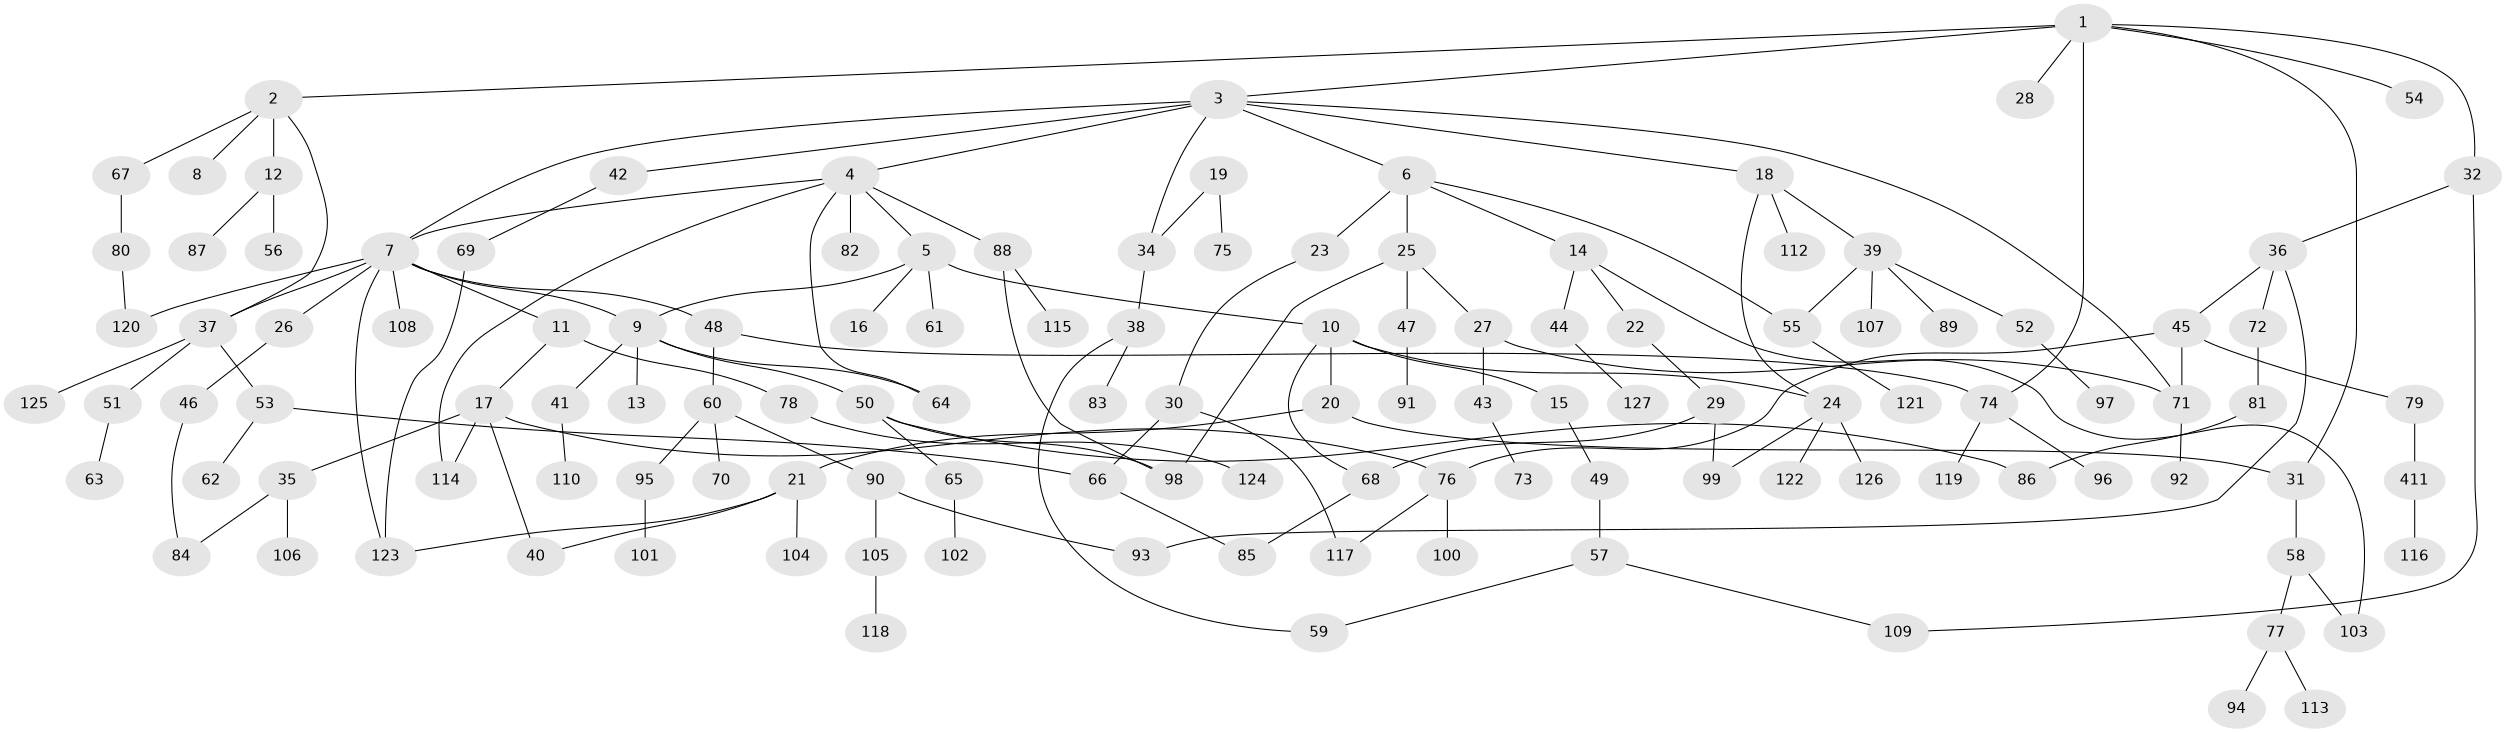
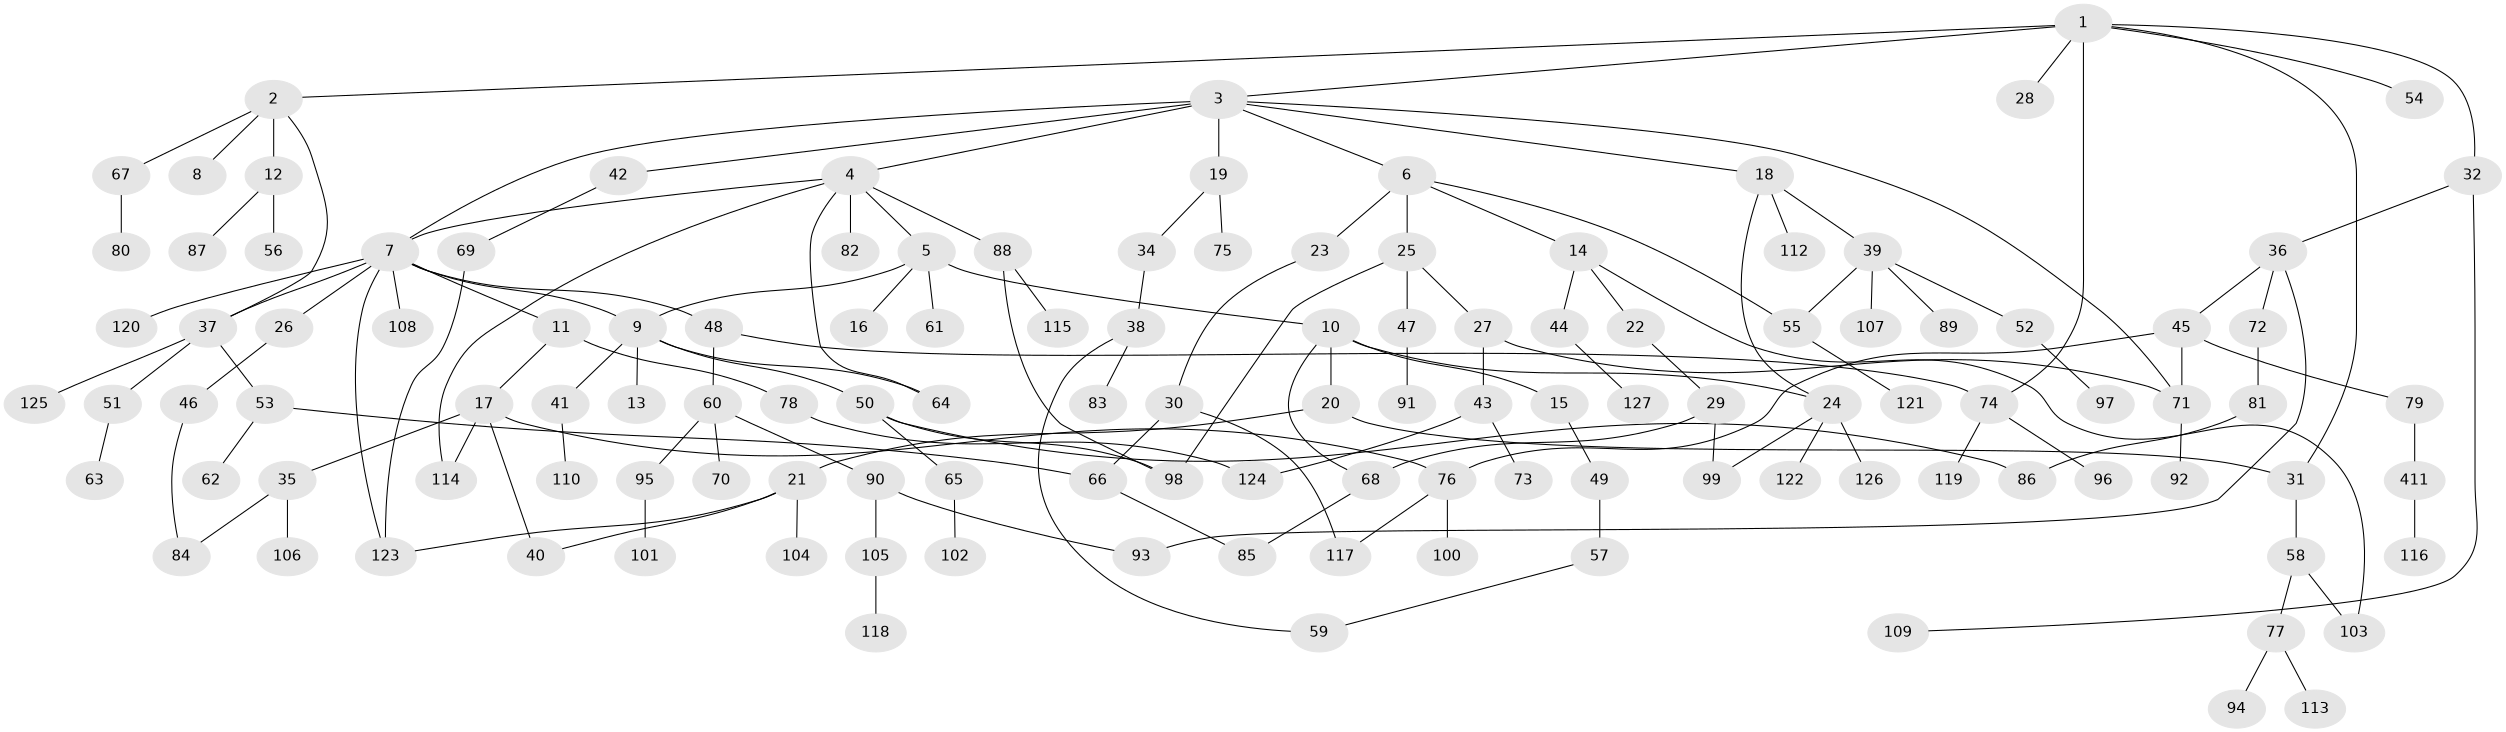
edge "3" -- "34": now "3" -- "19"
edge "80" -- "120": removed
edge "43" -- "124": added
edge "57" -- "109": removed
